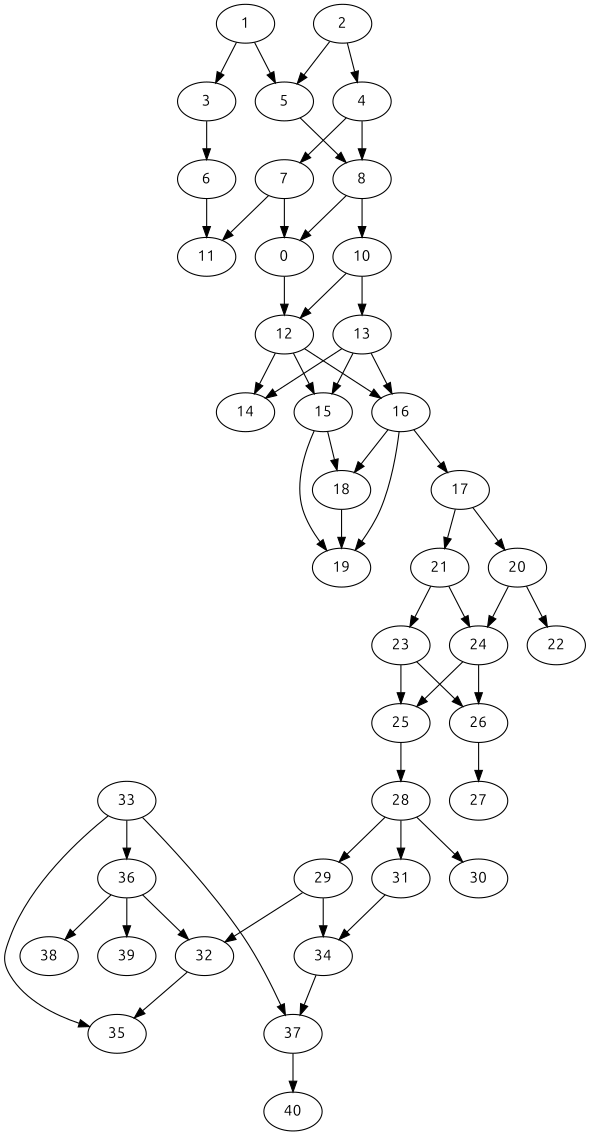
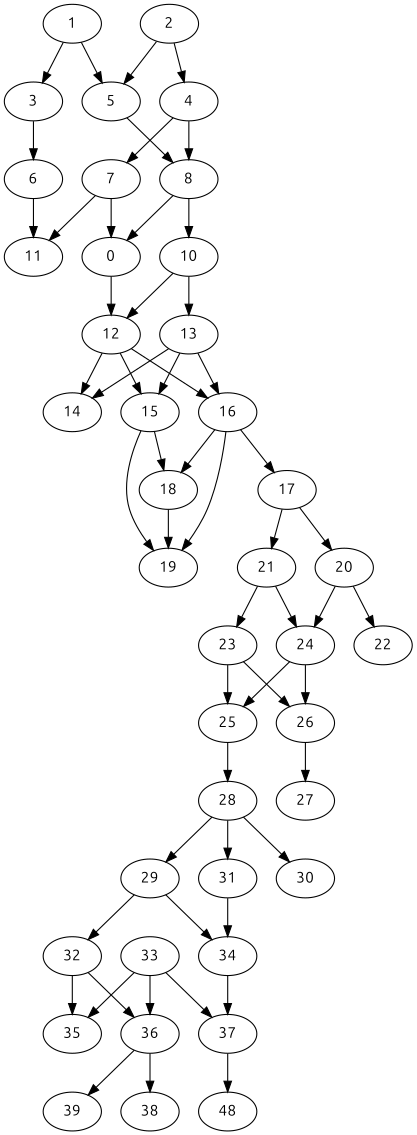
edge "36" -> "32": reversed
node "40": label "40" -> "48"
